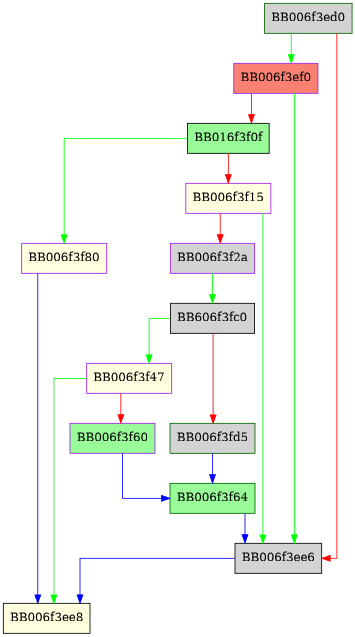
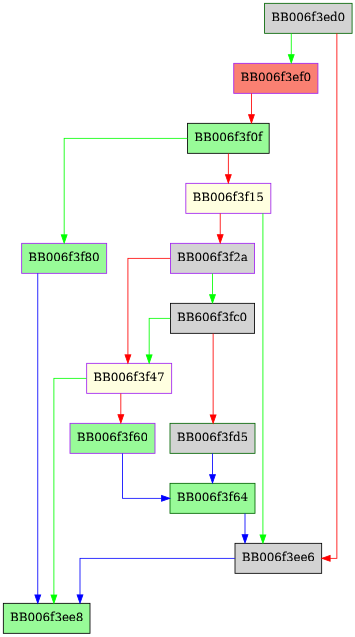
node "BB016f3f0f": label "BB016f3f0f" -> "BB006f3f0f"
node "BB006f3f80": fillcolor lightyellow -> palegreen
edge "BB006f3f2a" -> "BB006f3f47": added
edge "BB006f3ef0" -> "BB006f3ee6": removed
node "BB006f3ee8": fillcolor lightyellow -> palegreen
